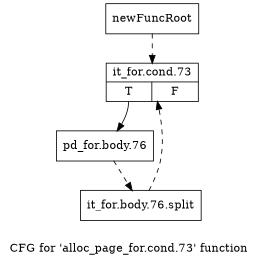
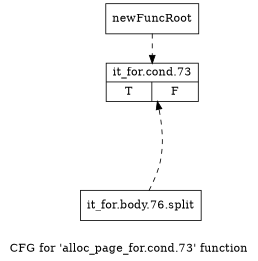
node "pd_for.body.76": removed
